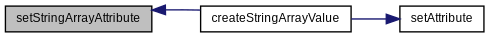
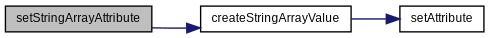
edge "createStringArrayValue" -> "setStringArrayAttribute": reversed
